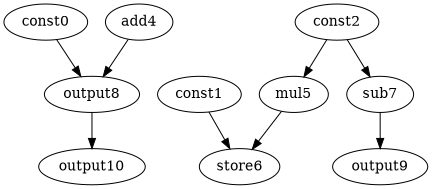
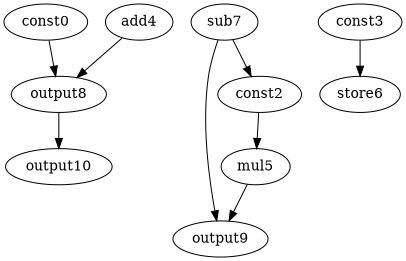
edge "const2" -> "sub7": reversed
node "const1": label "const1" -> "const3"
edge "mul5" -> "store6": now "mul5" -> "output9"
